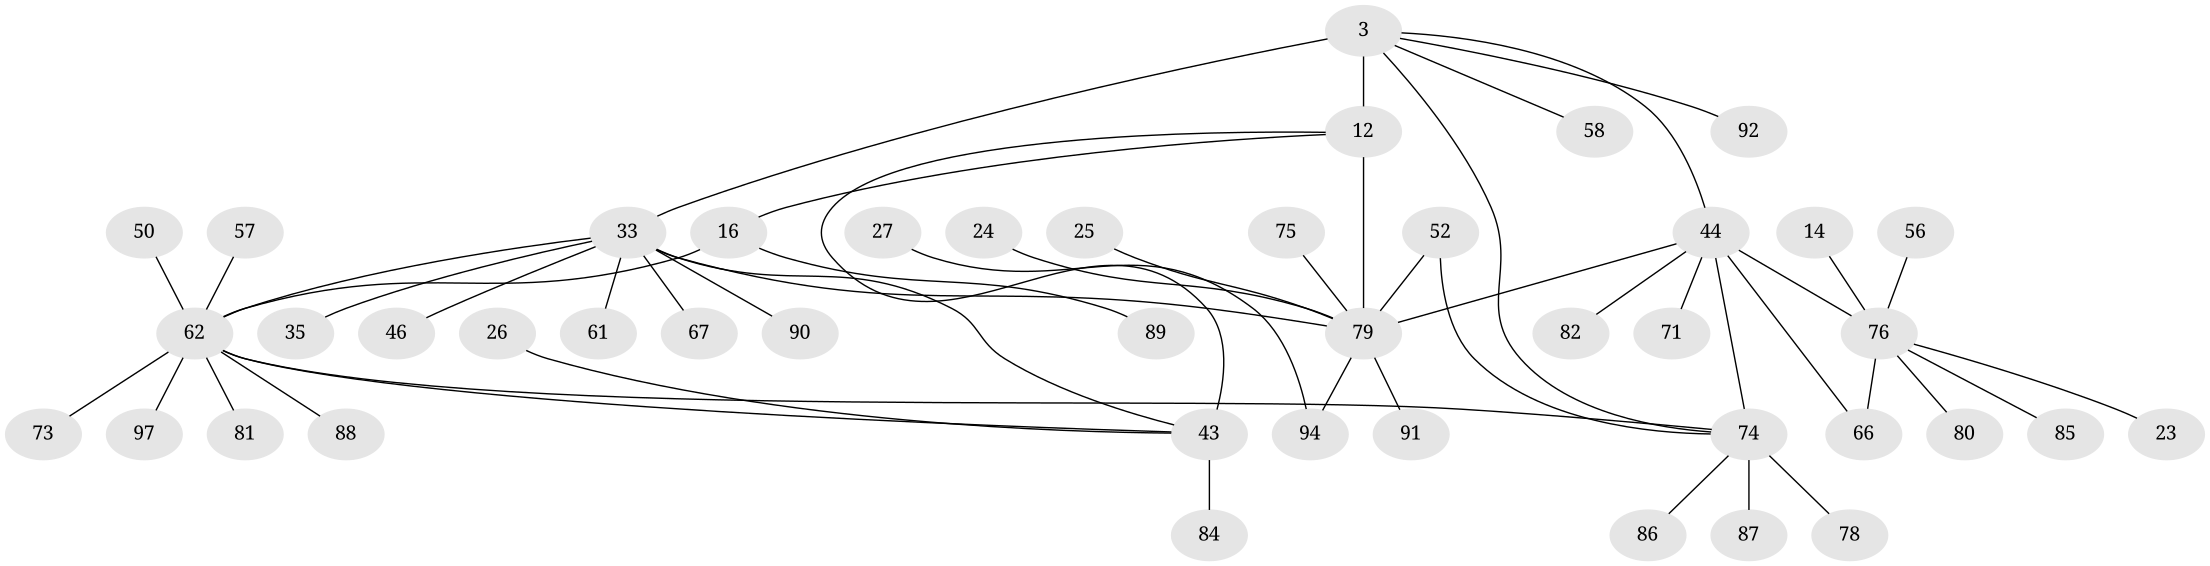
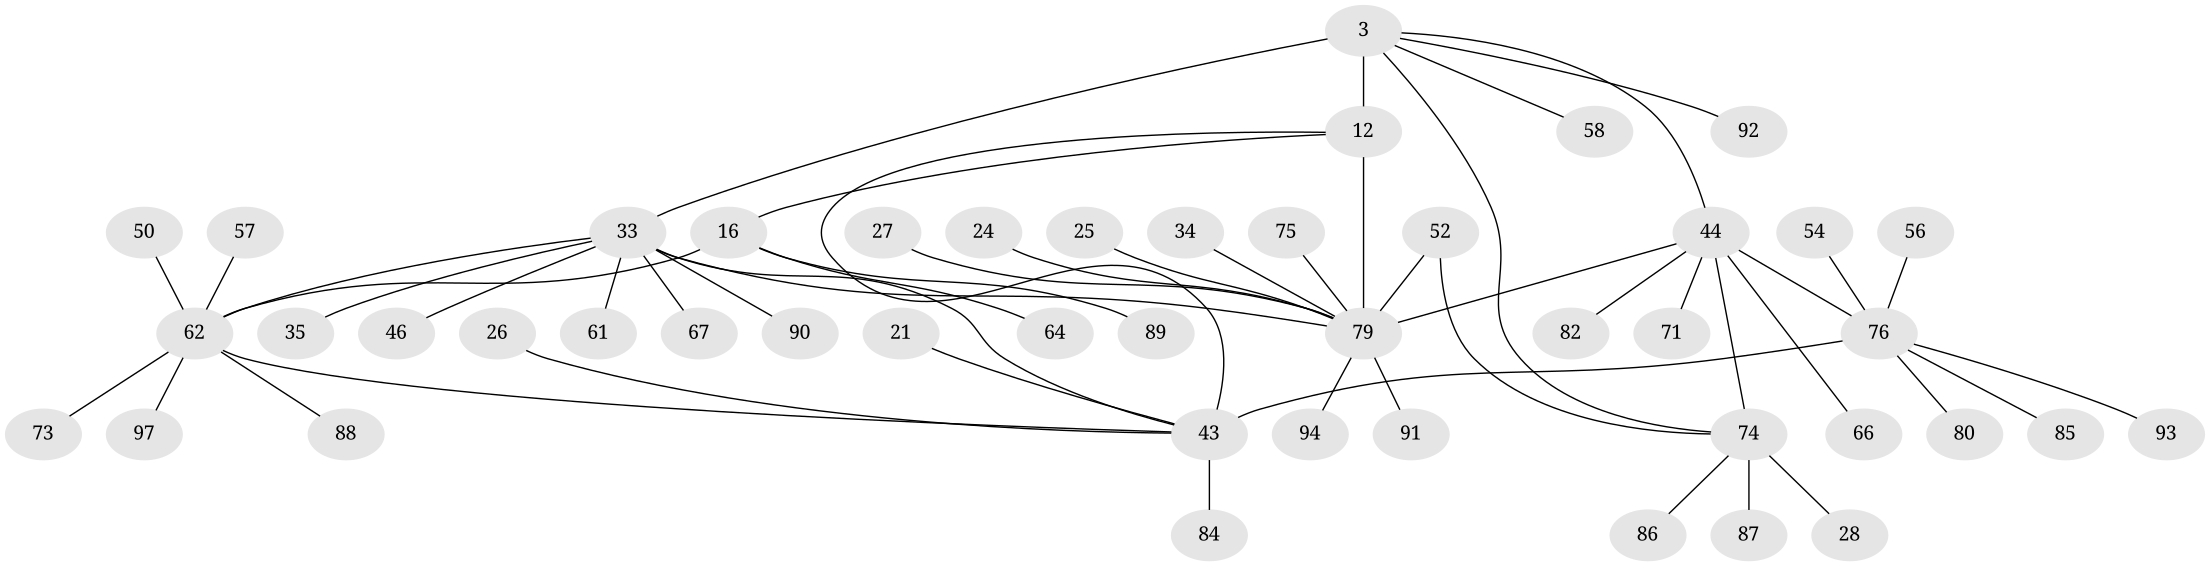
node "34": added
node "14": label "14" -> "54"
edge "27" -- "94": now "27" -- "79"
node "21": added
node "64": added
edge "76" -- "66": now "76" -- "43"
edge "62" -- "74": removed
node "81": removed
node "23": label "23" -> "93"
node "78": label "78" -> "28"
